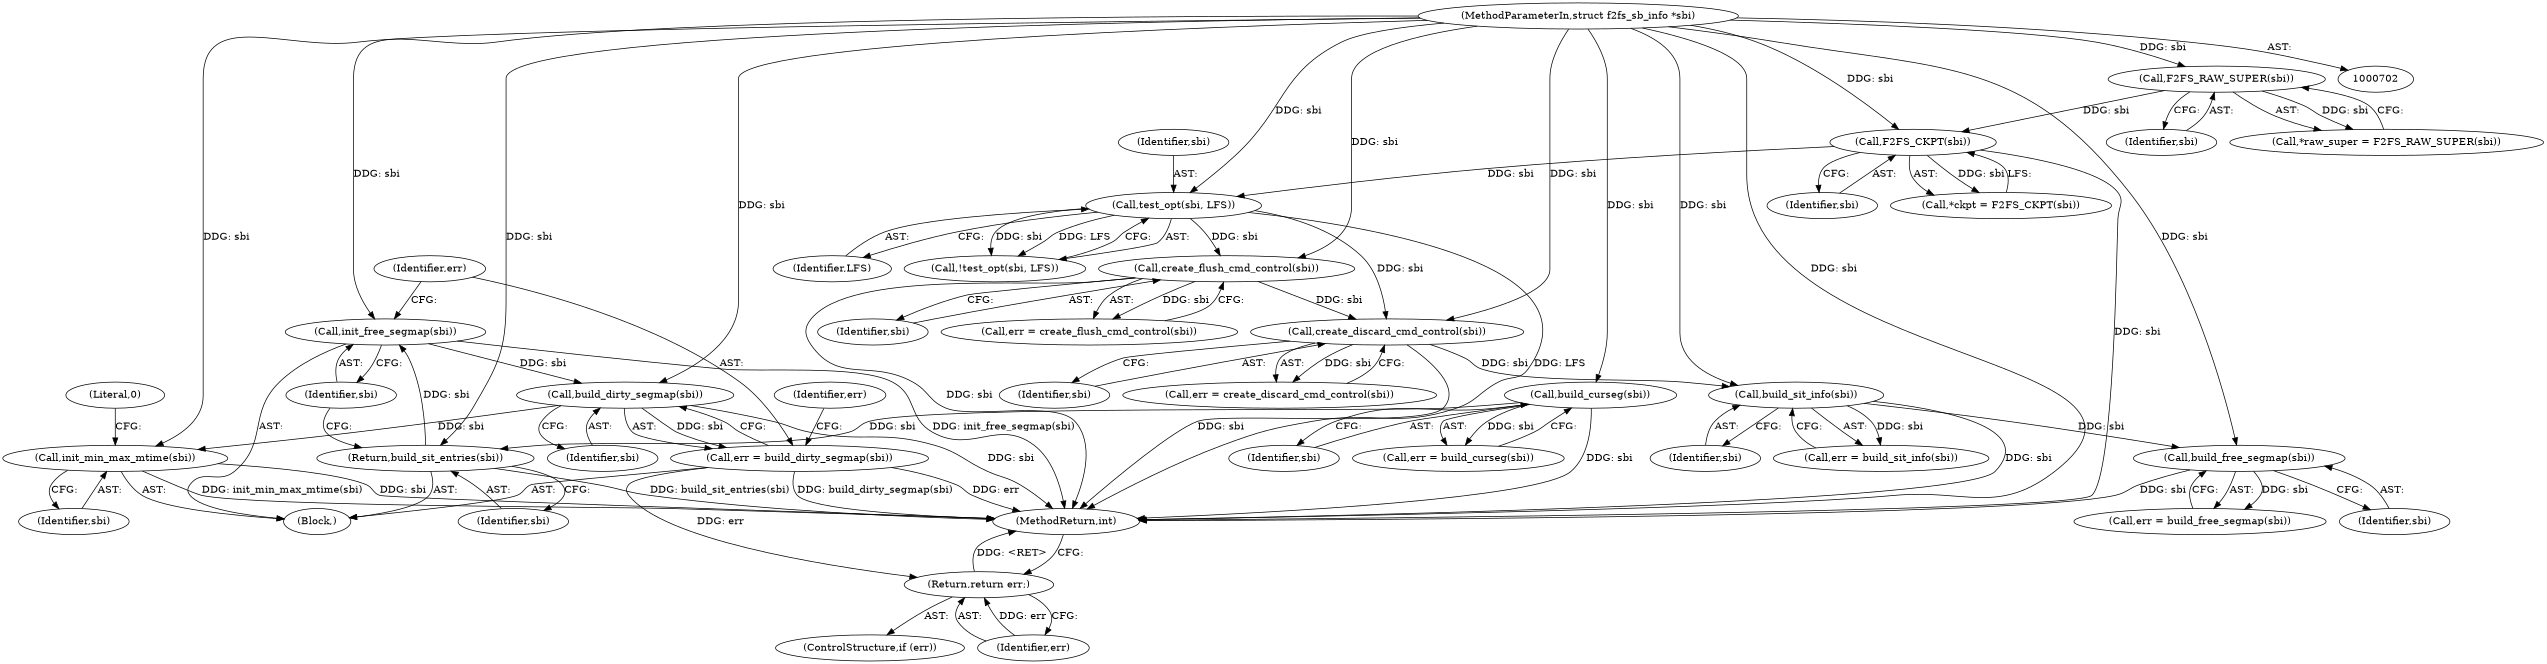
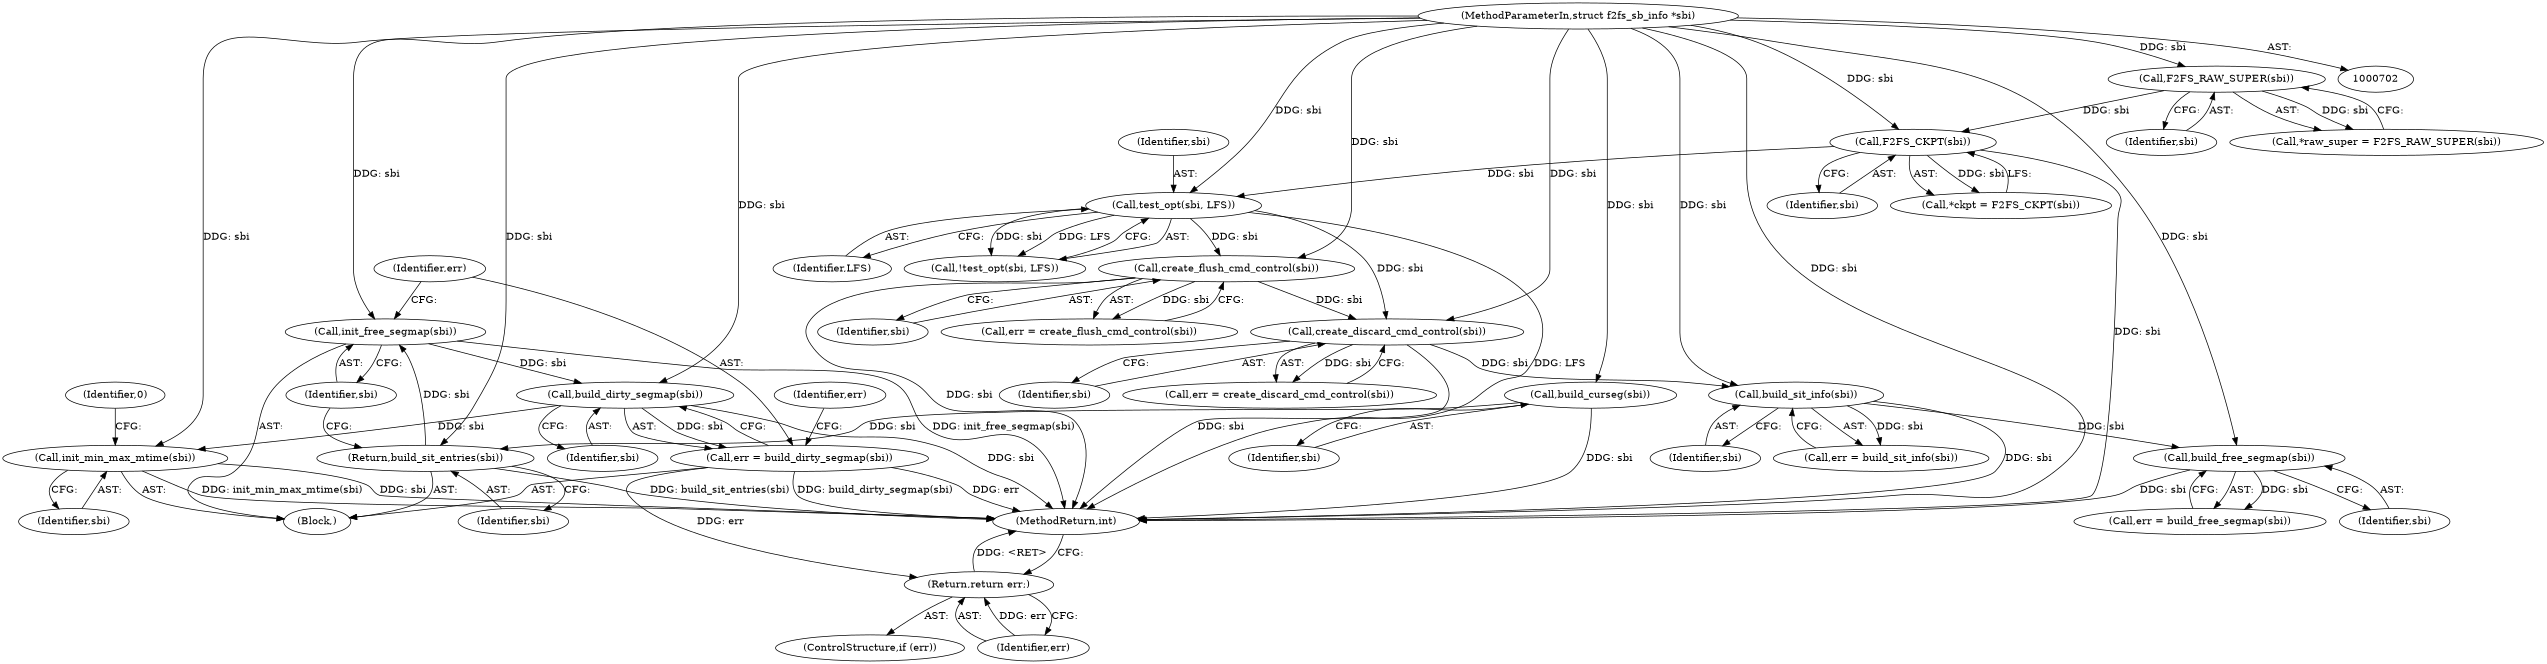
node "(Literal,0)": label "(Literal,0)" -> "(Identifier,0)"
node "(Call,err = build_curseg(sbi))": removed
